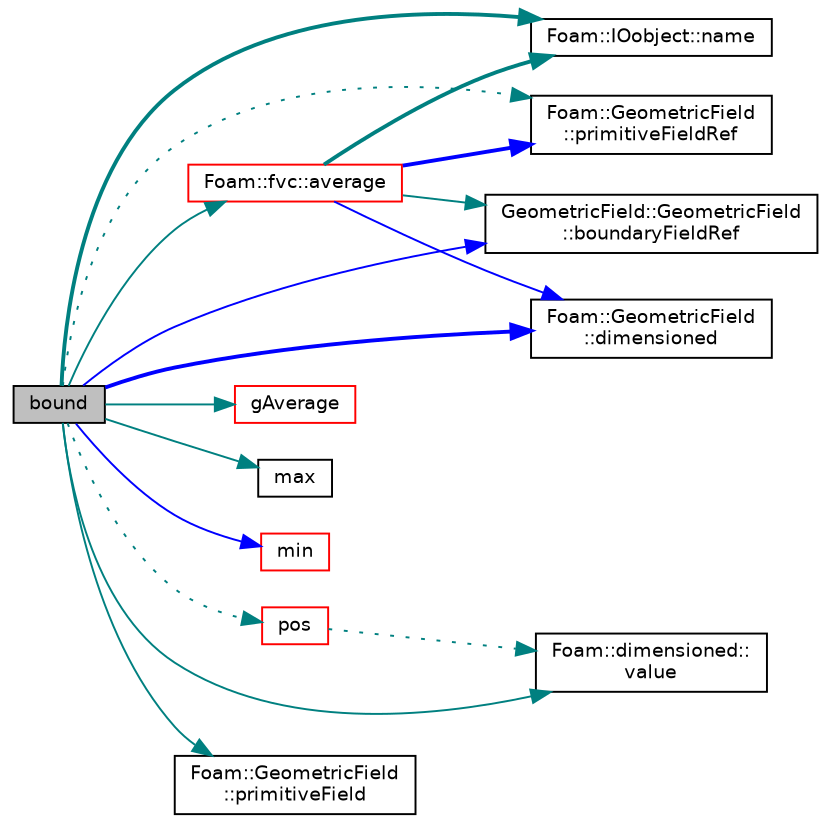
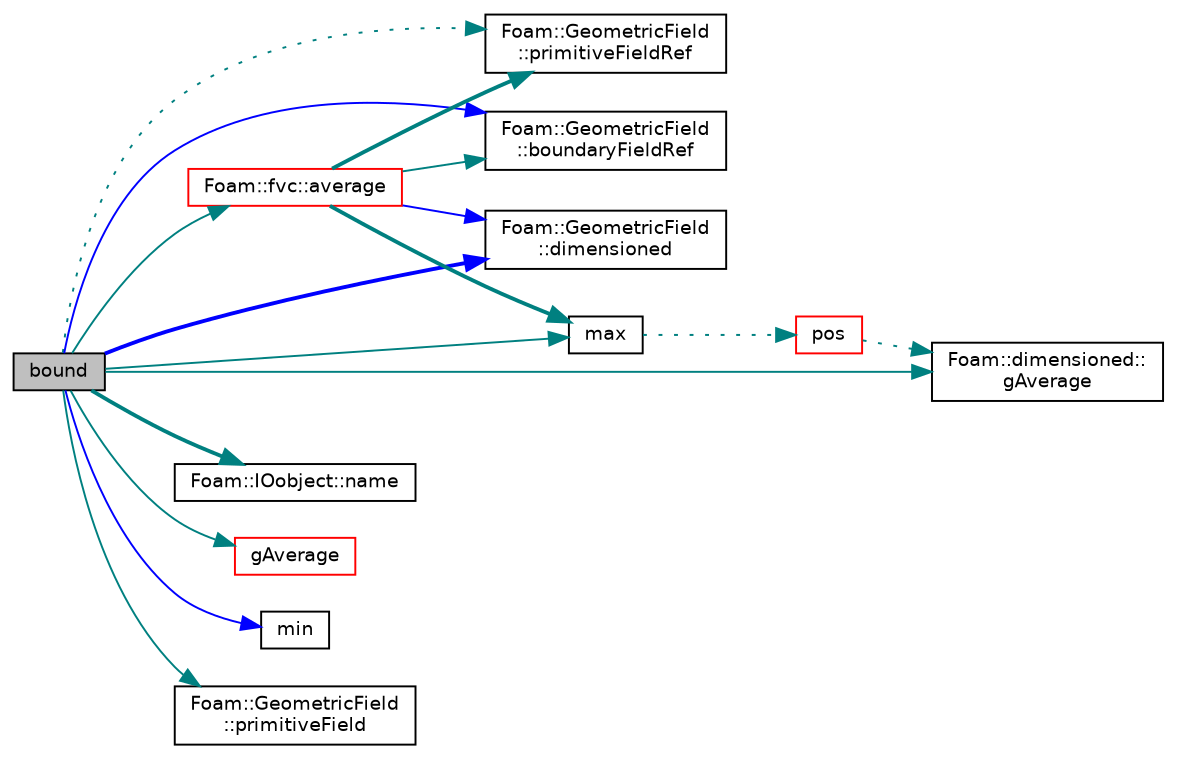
edge "Foam::fvc::average" -> "Foam::IOobject::name": now "Foam::fvc::average" -> "max"
edge "Foam::fvc::average" -> "Foam::GeometricField ::primitiveFieldRef": color blue -> teal
node "GeometricField::GeometricField ::boundaryFieldRef": label "GeometricField::GeometricField ::boundaryFieldRef" -> "Foam::GeometricField ::boundaryFieldRef"
edge "bound" -> "pos": now "max" -> "pos"
node "min": color red -> black
node "Foam::dimensioned:: value": label "Foam::dimensioned:: value" -> "Foam::dimensioned:: gAverage"
